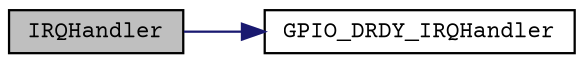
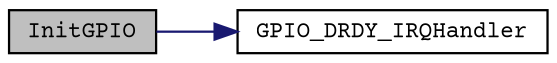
node "IRQHandler": label "IRQHandler" -> "InitGPIO"
